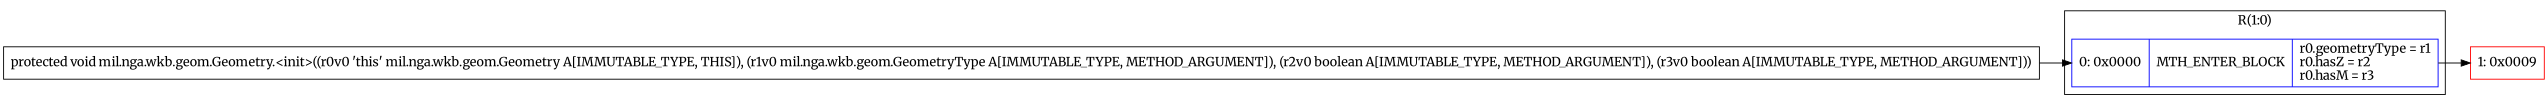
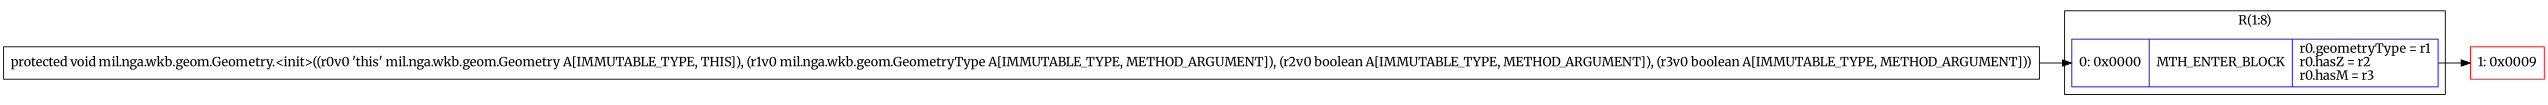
cluster "R(1:0)": label "R(1:0)" -> "R(1:8)"
